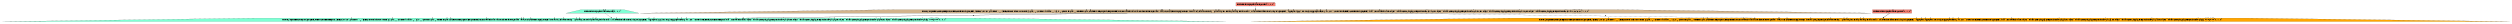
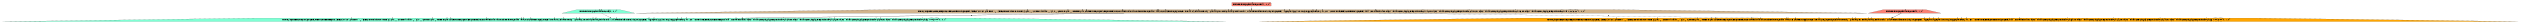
node "testTimeseriesLosAngelesViaQueryContext['0', '1', '0']": shape note -> trapezium
